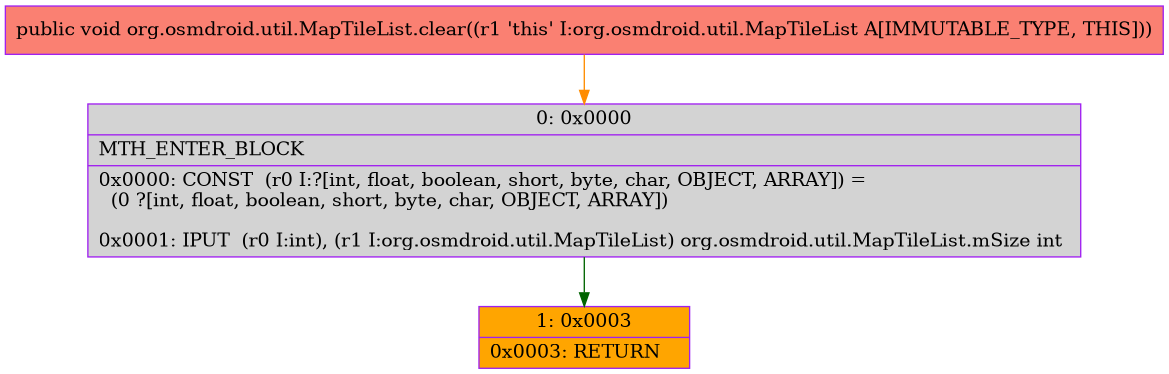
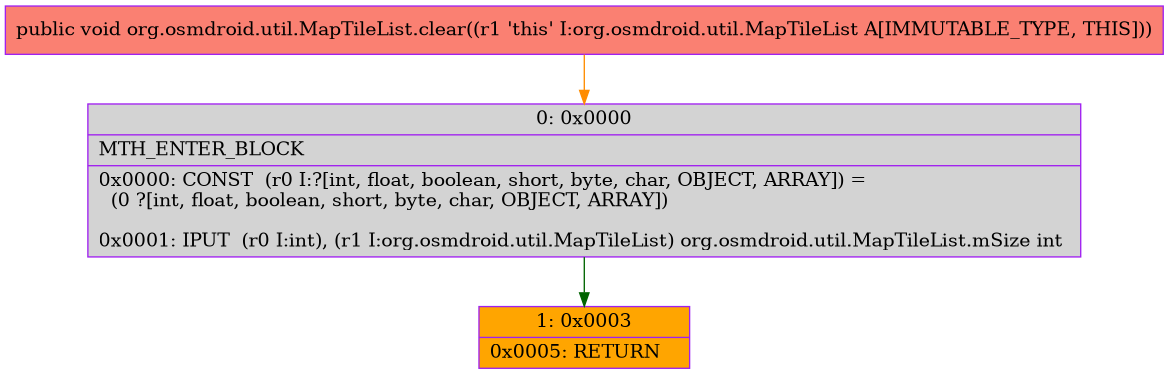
node "1: 0x0003": text "0x0003: RETURN" -> "0x0005: RETURN"
